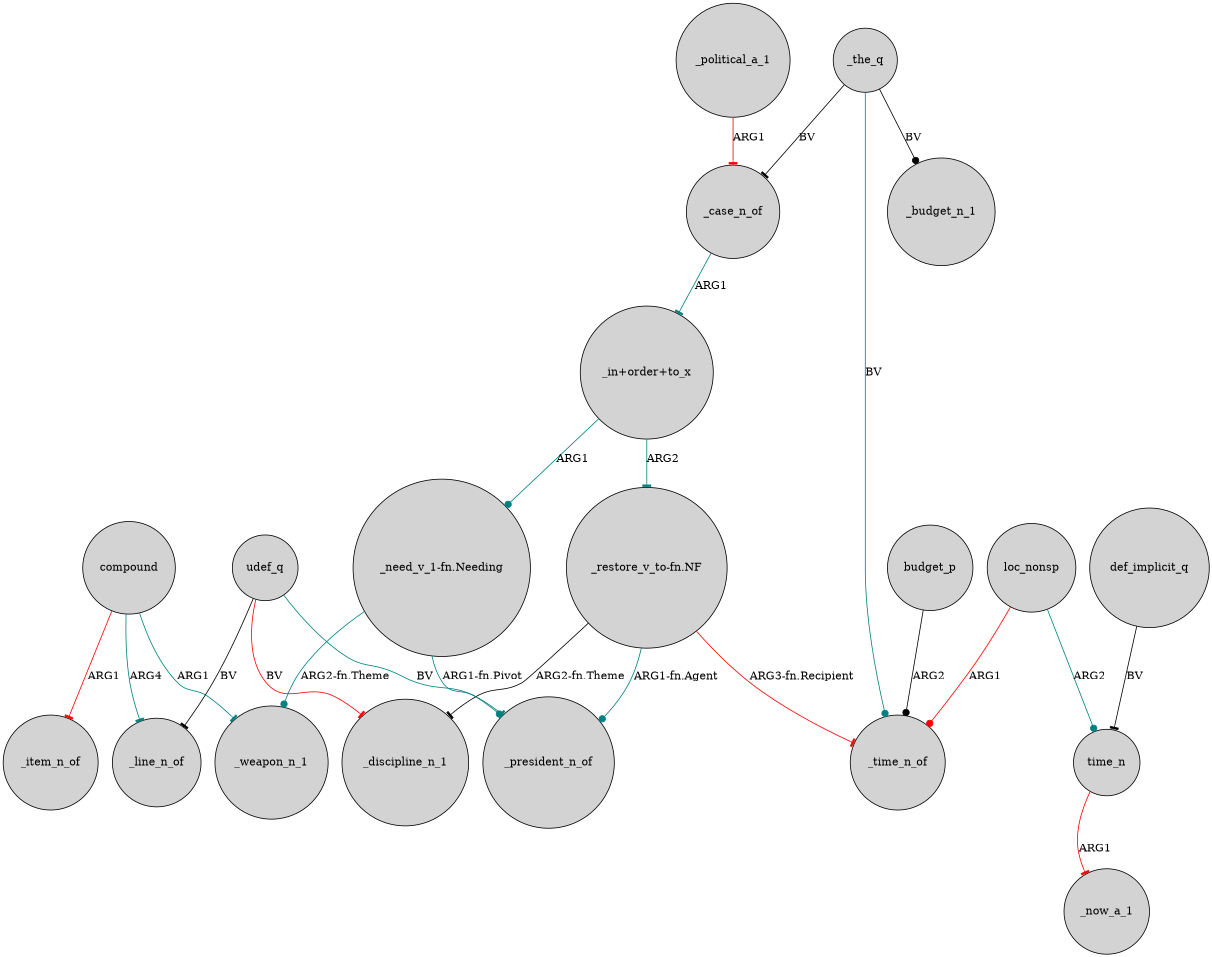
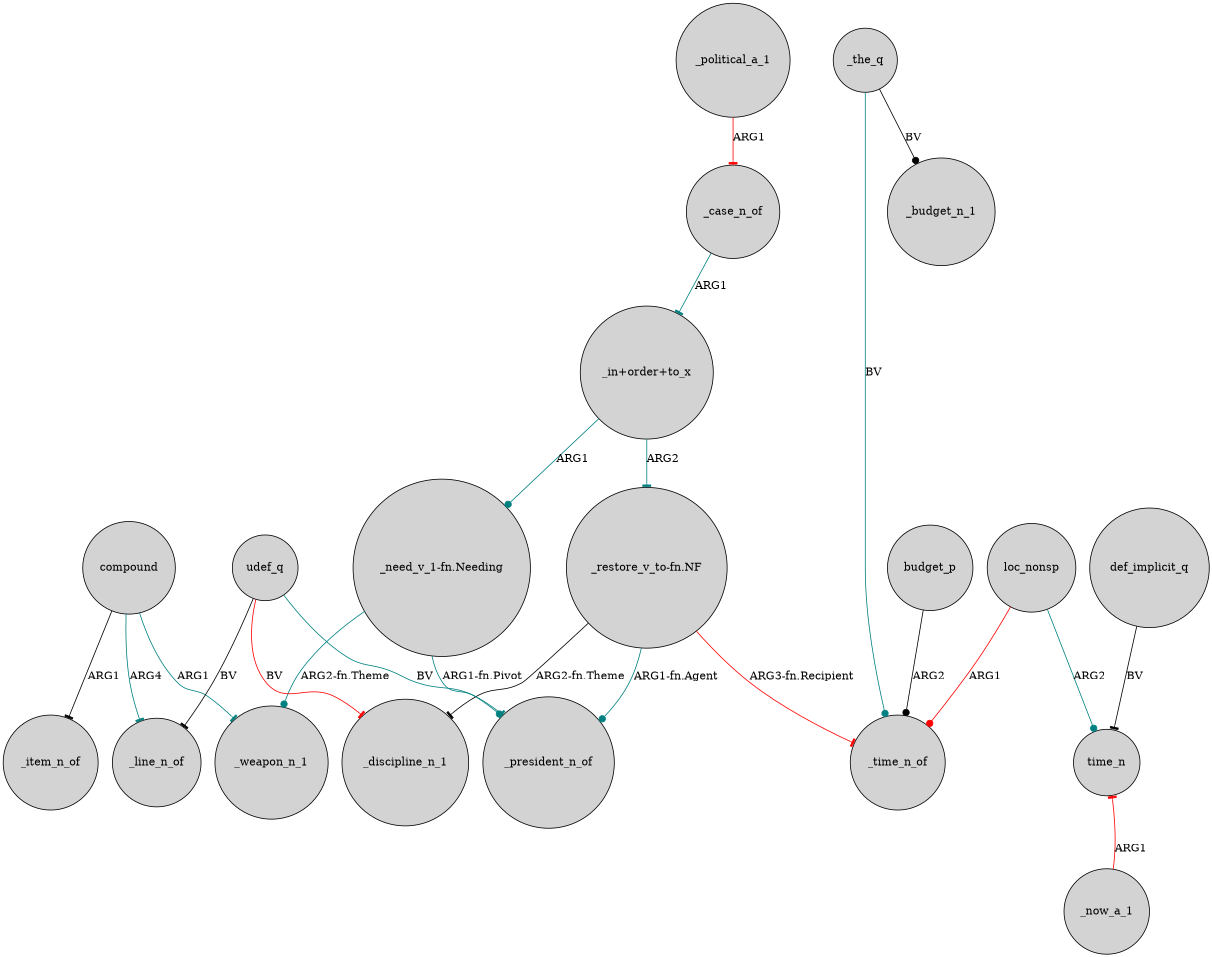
edge "_the_q" -> "_case_n_of": removed, label "BV"
edge "compound" -> "_item_n_of": color red -> black
edge "time_n" -> "_now_a_1": reversed
